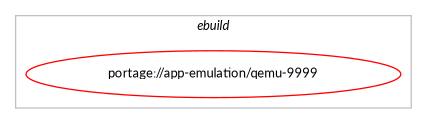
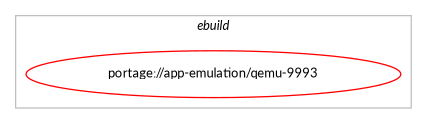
node "portage://app-emulation/qemu-9999": label "portage://app-emulation/qemu-9999" -> "portage://app-emulation/qemu-9993"
